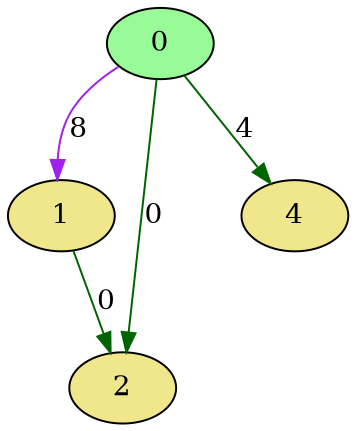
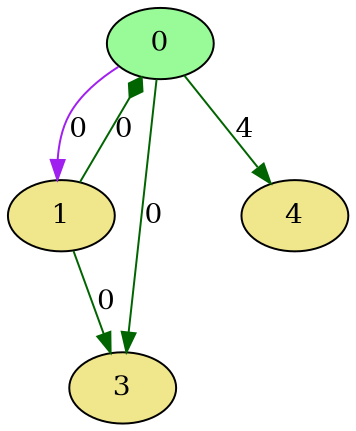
edge "0" -> "1": label "8" -> "0"
edge "1" -> "0": added, label "0"
node "2": label "2" -> "3"
